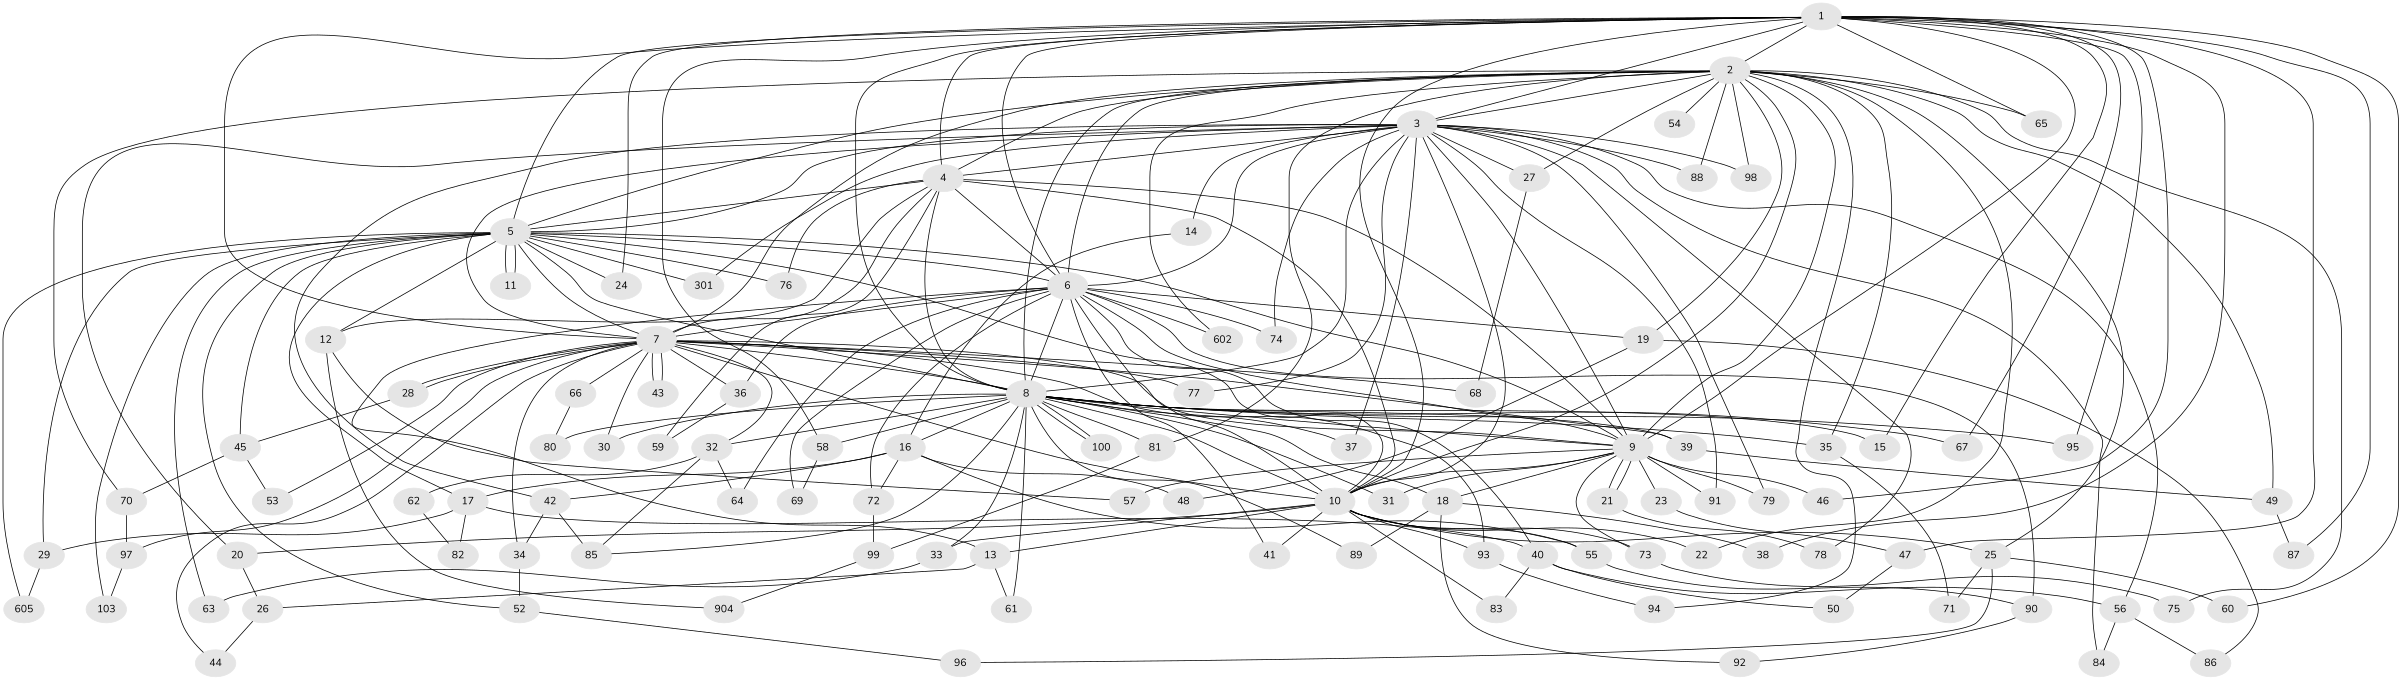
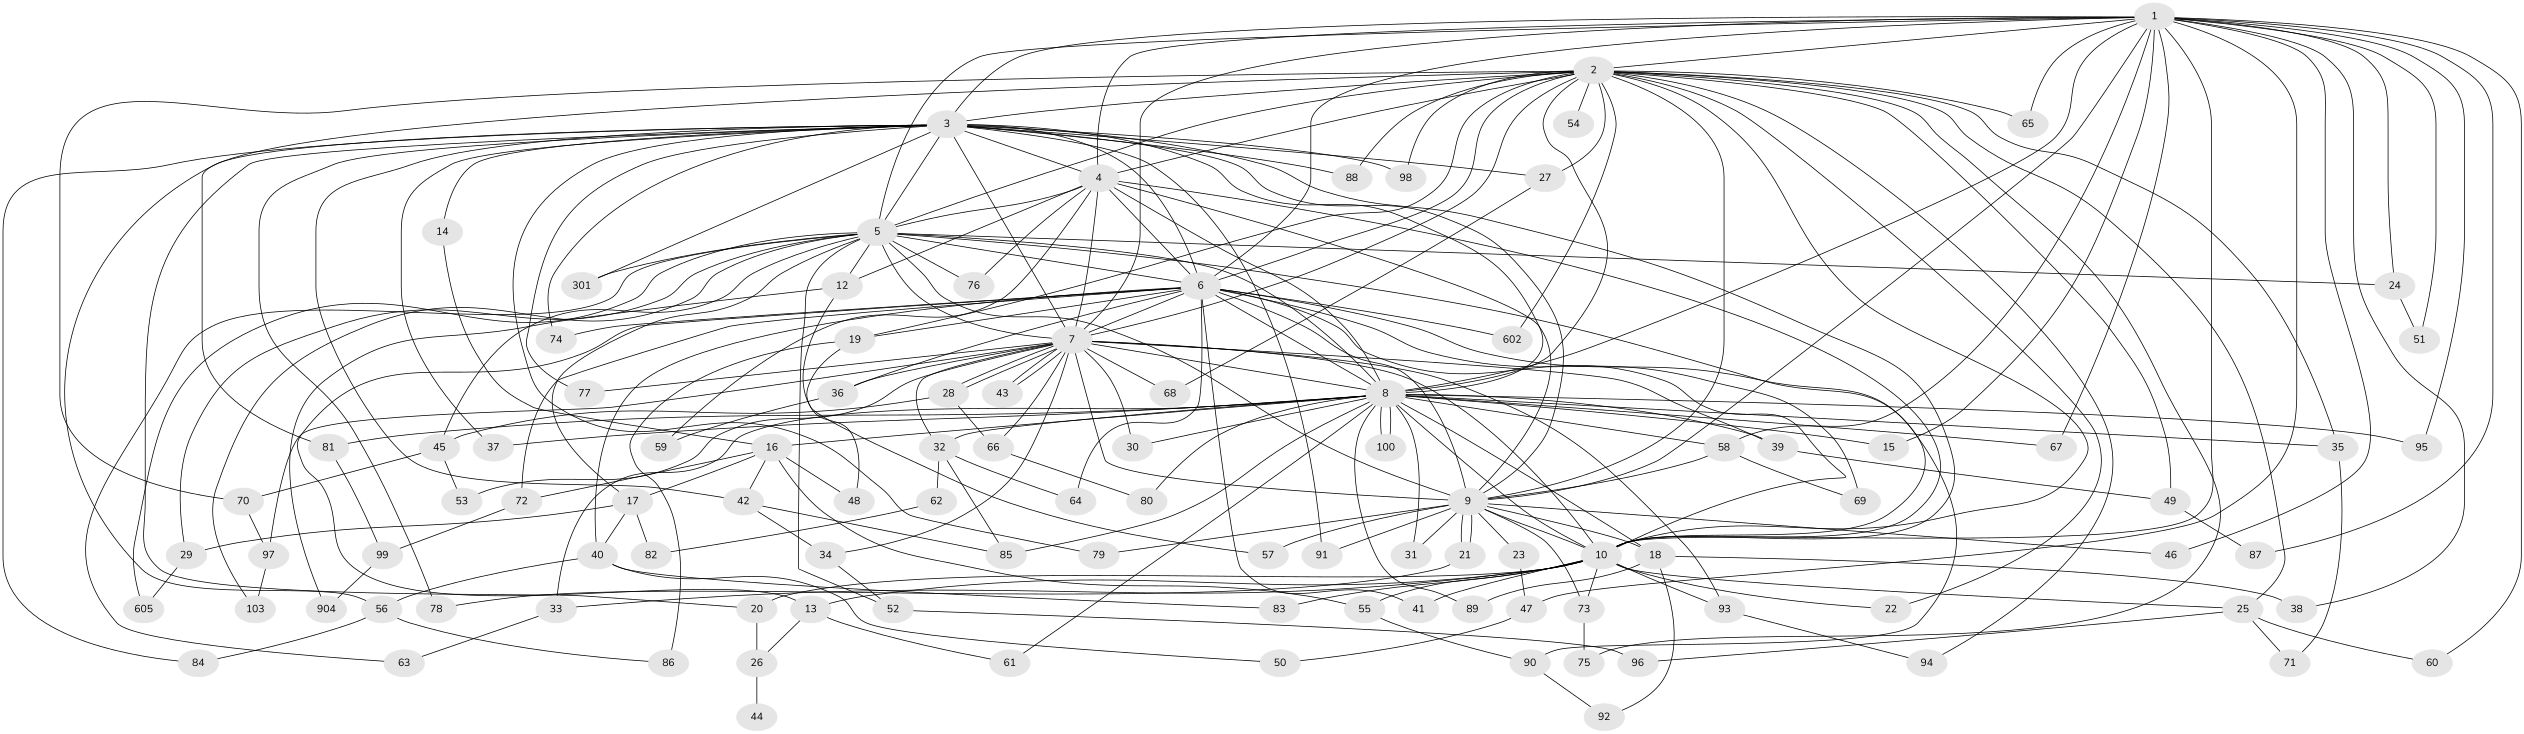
node "11": removed
node "51": added
edge "28" -- "66": added
edge "8" -- "9": now "58" -- "9"
edge "7" -- "44": removed
